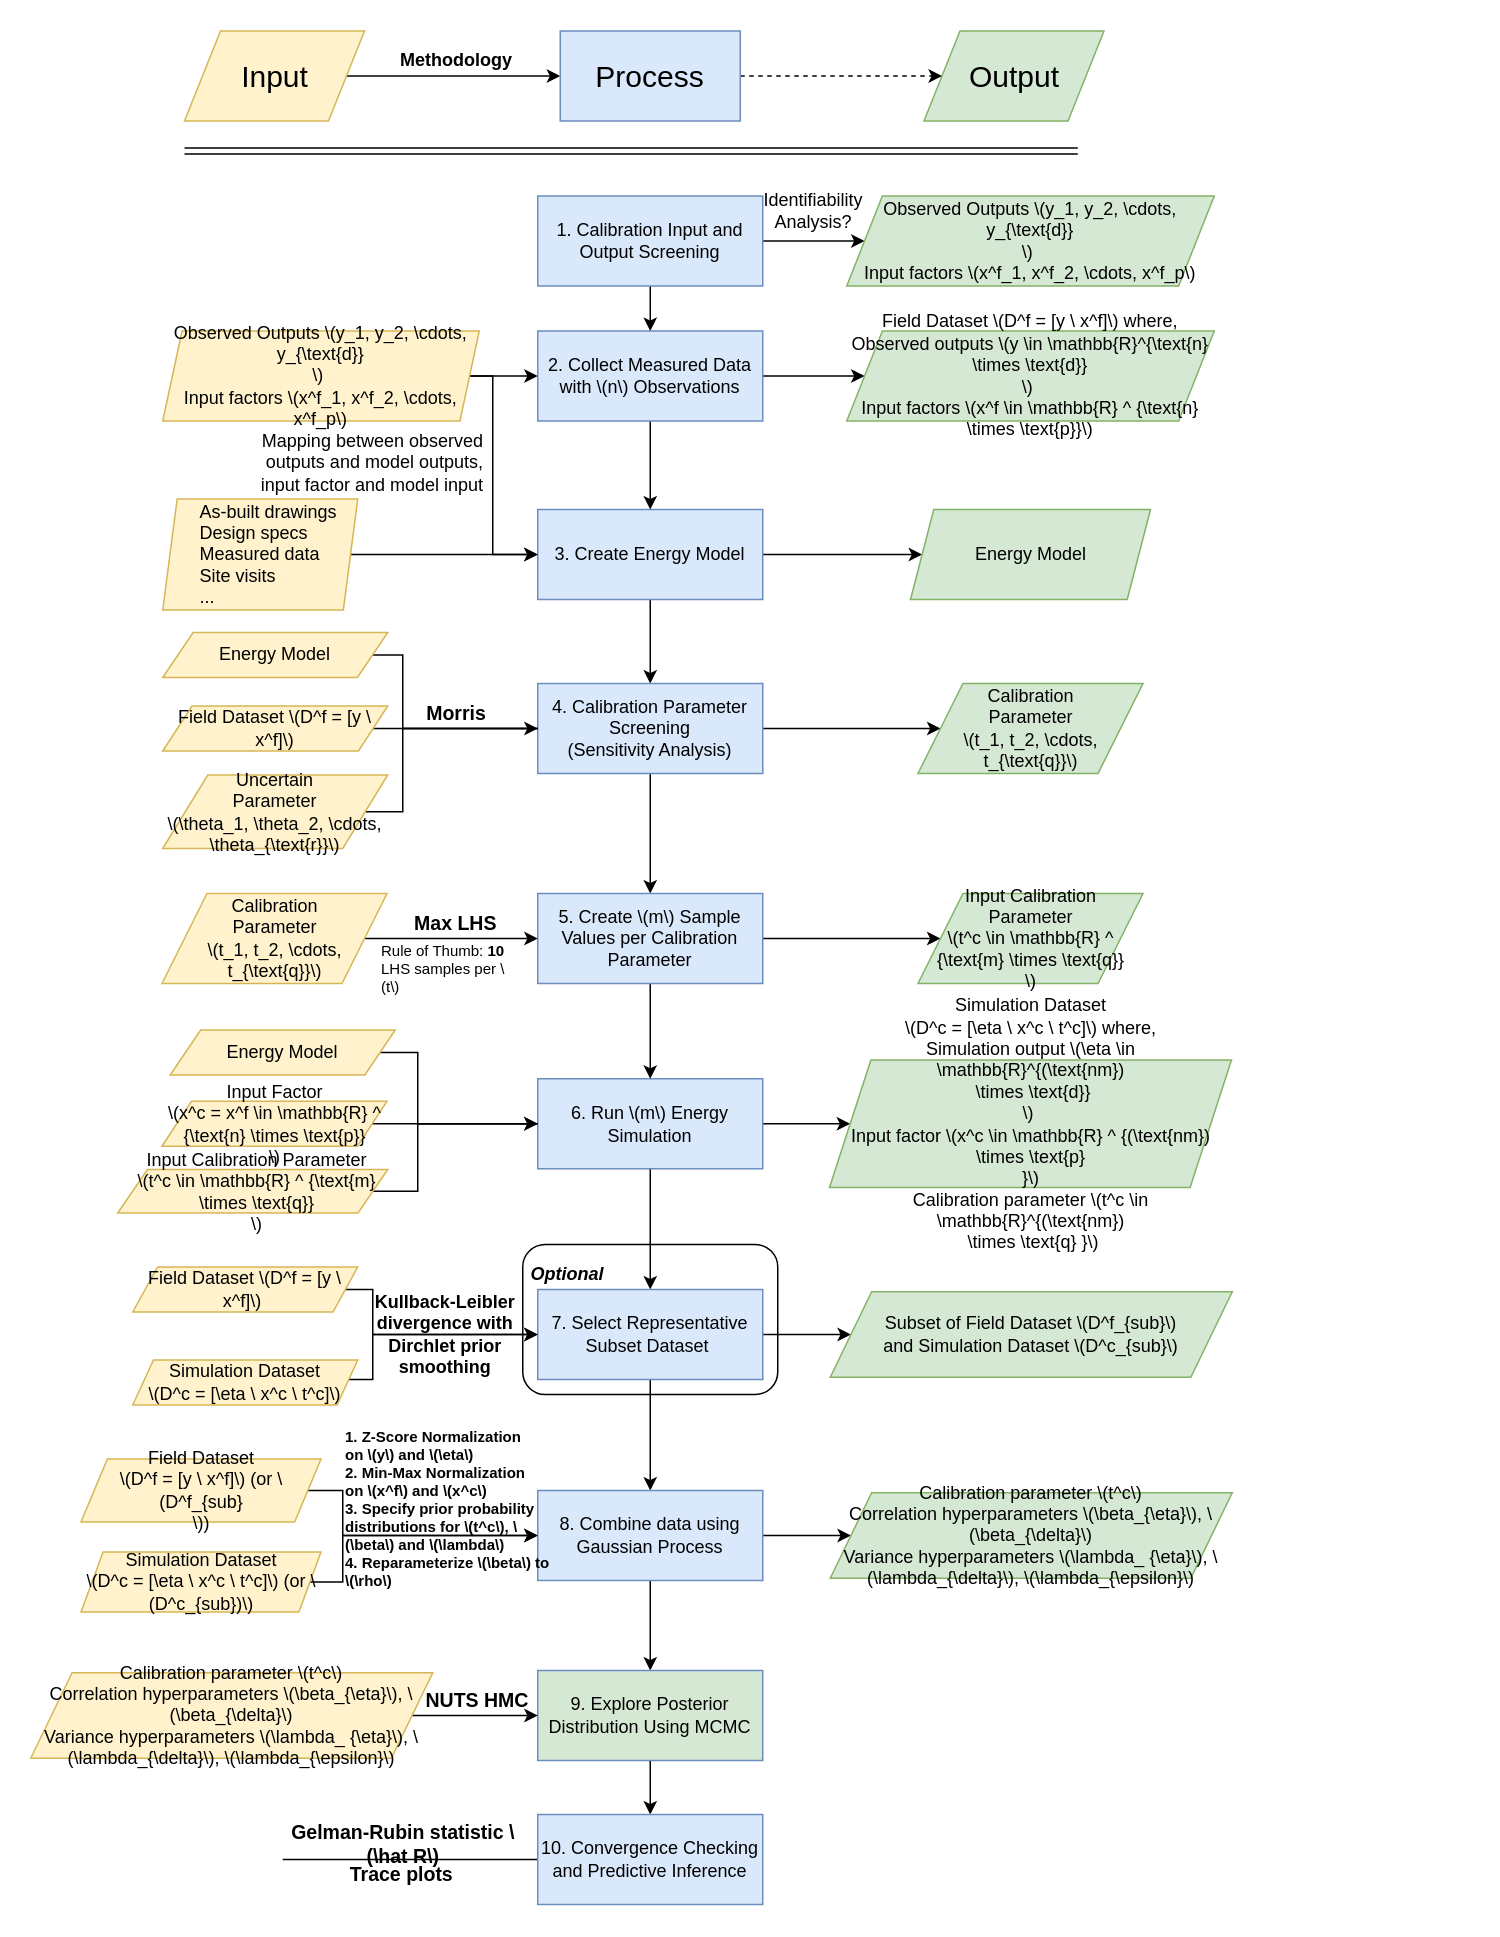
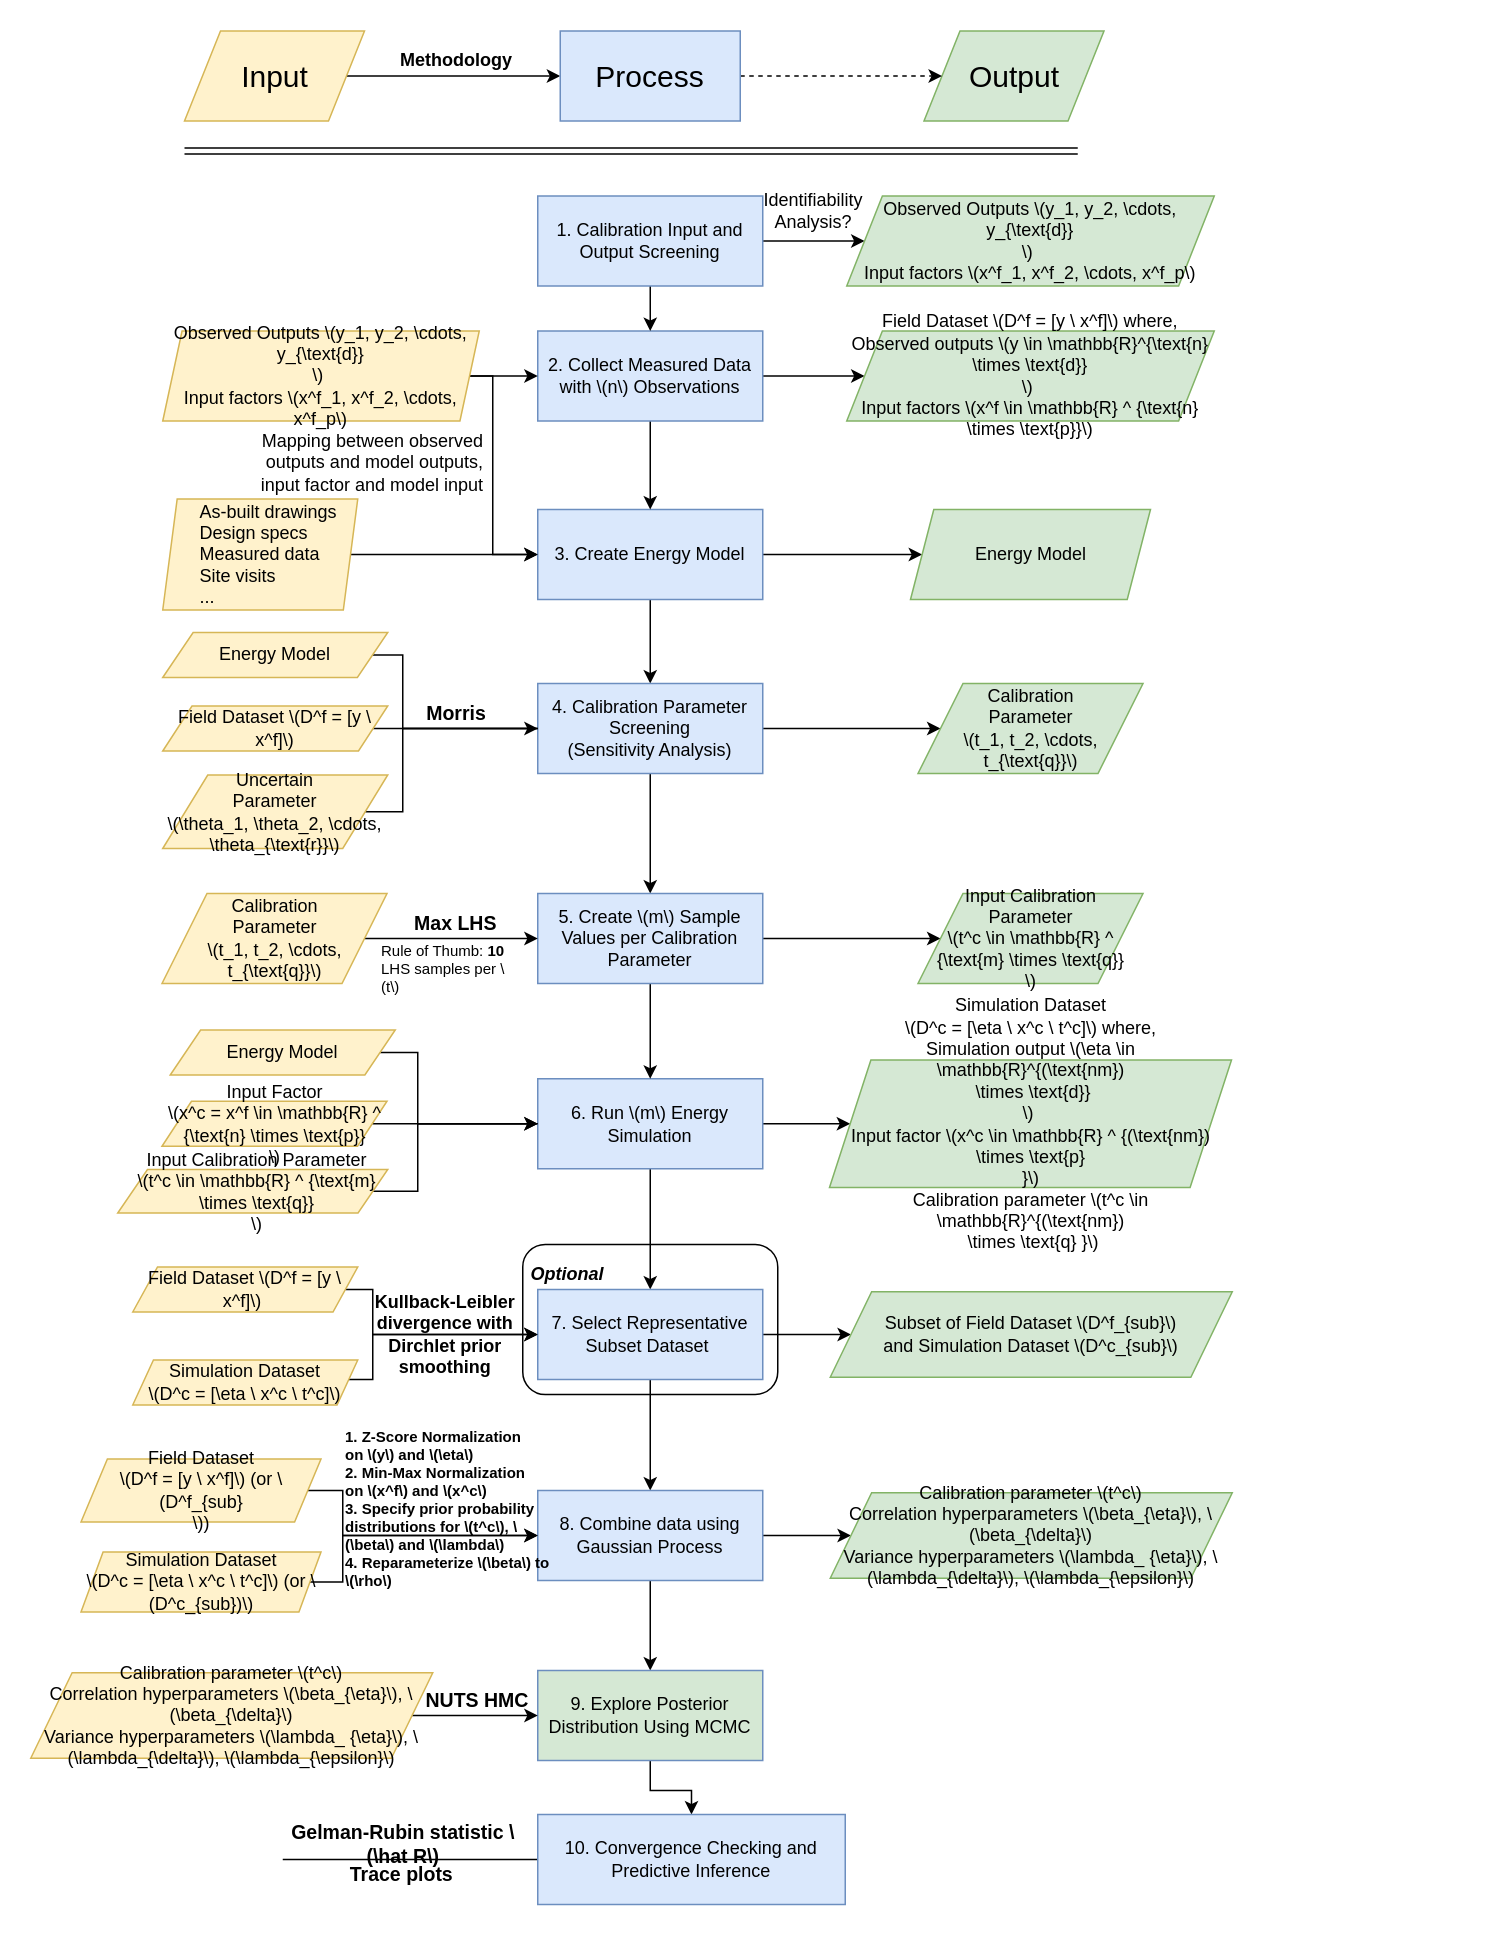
node "10. Convergence Checking and Predictive Inference": size 225x90 -> 308x90
